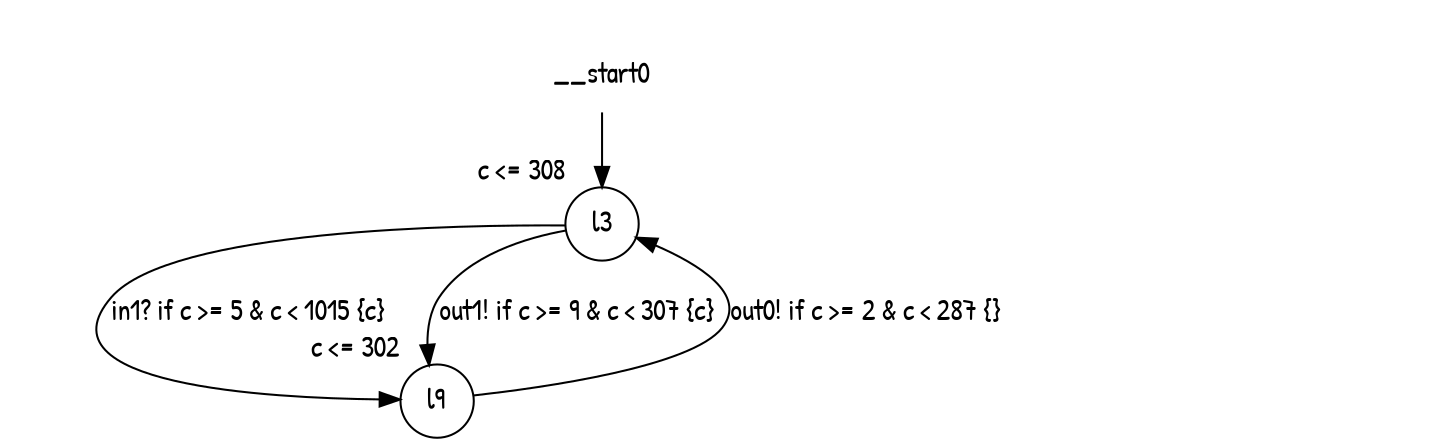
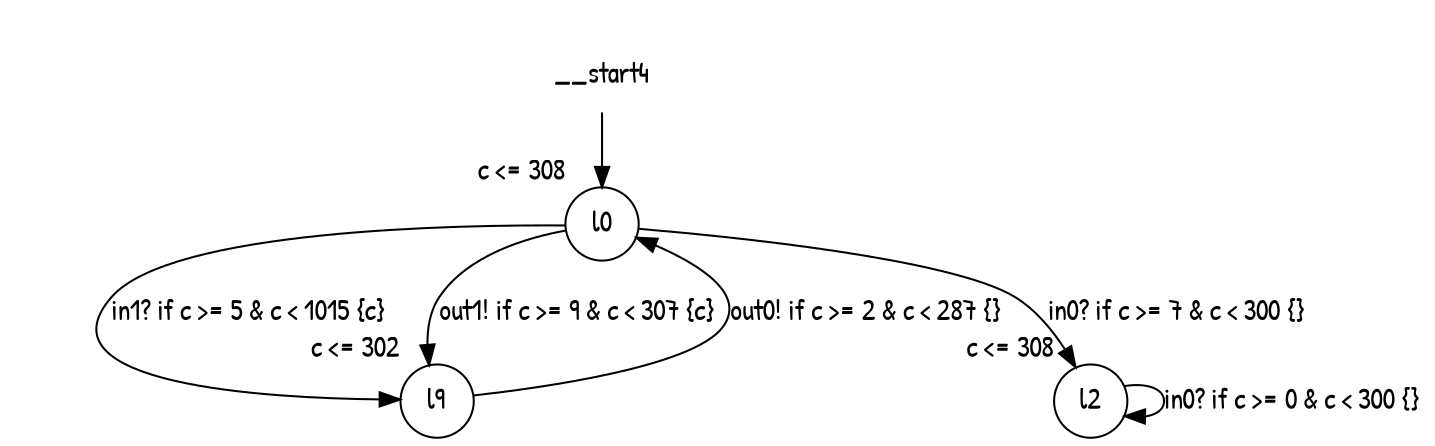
node "__start0": label "__start0" -> "__start4"
node "l3 c <= 308": label "l3 c <= 308" -> "l0 c <= 308"
node "l2 c <= 308": added
